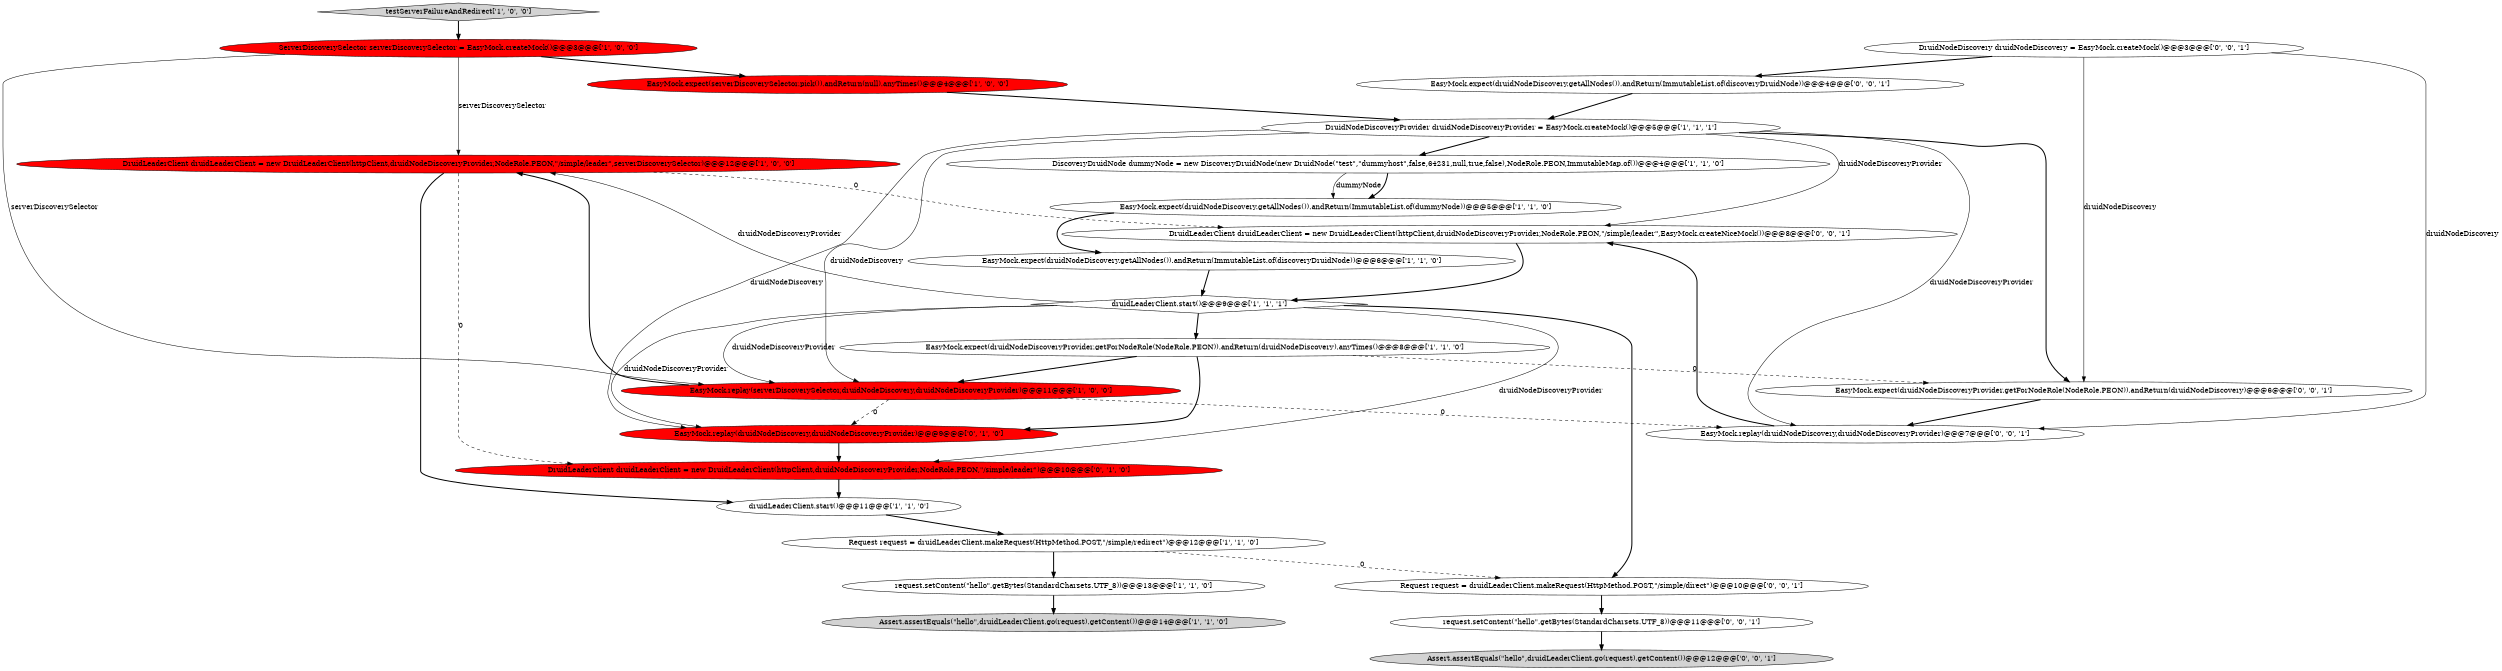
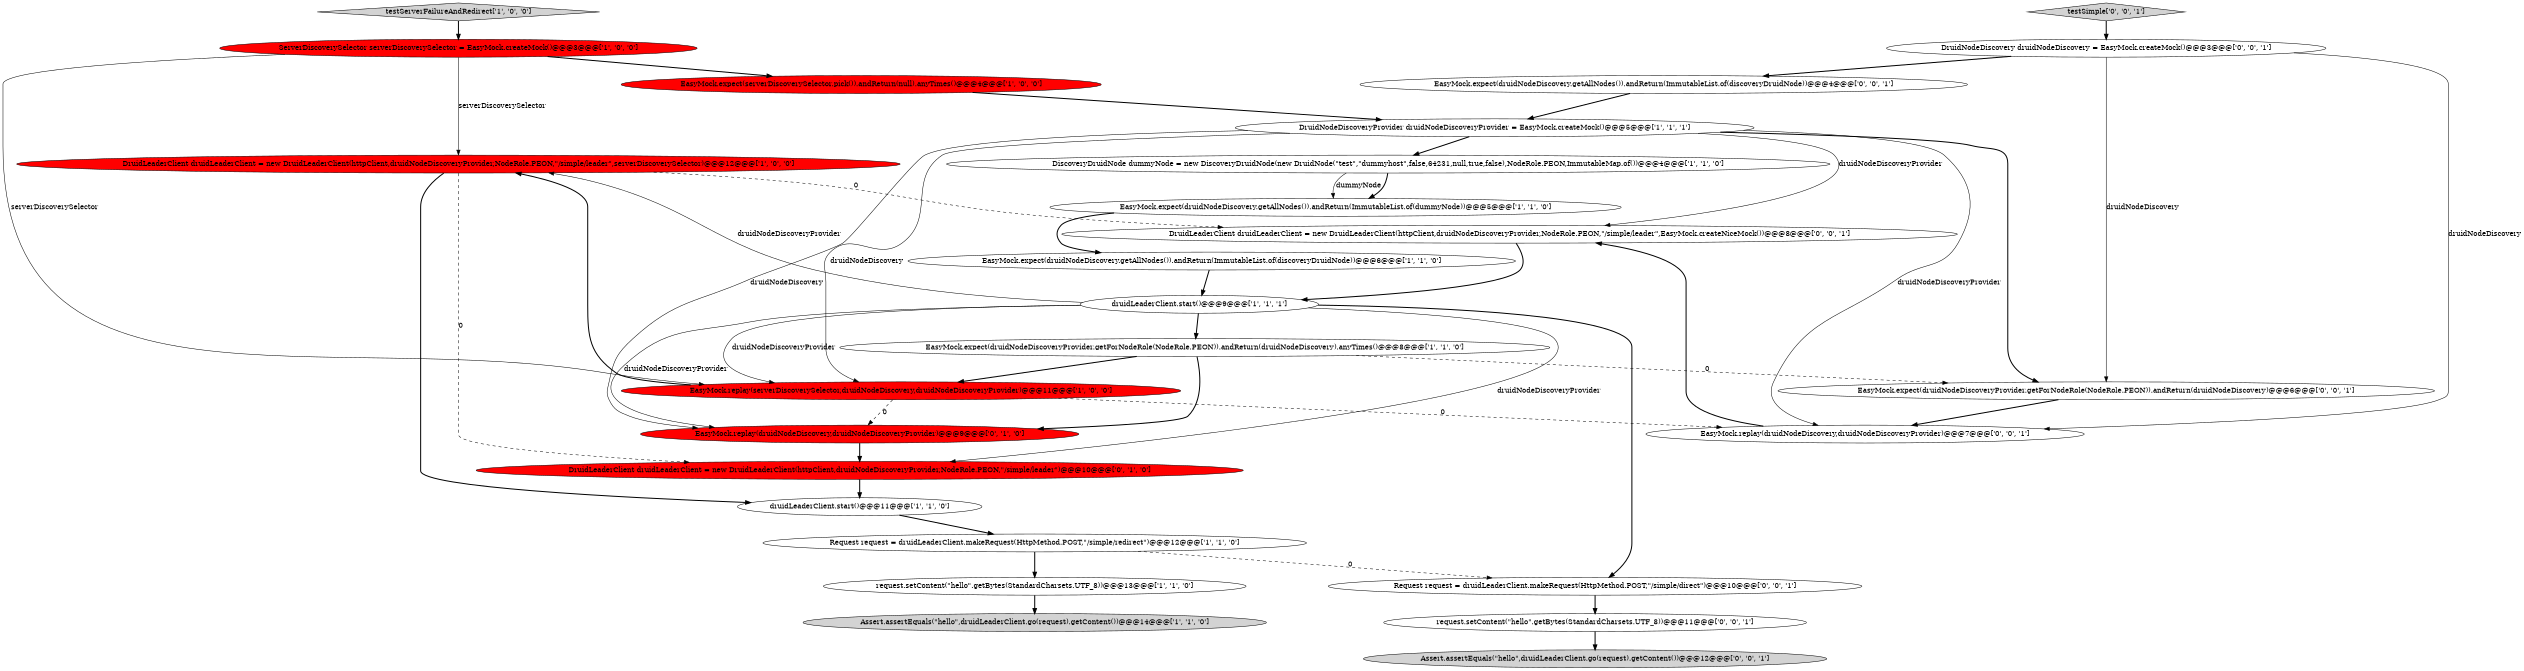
node "testSimple['0', '0', '1']": added
node "druidLeaderClient.start()@@@9@@@['1', '1', '1']": shape diamond -> ellipse
